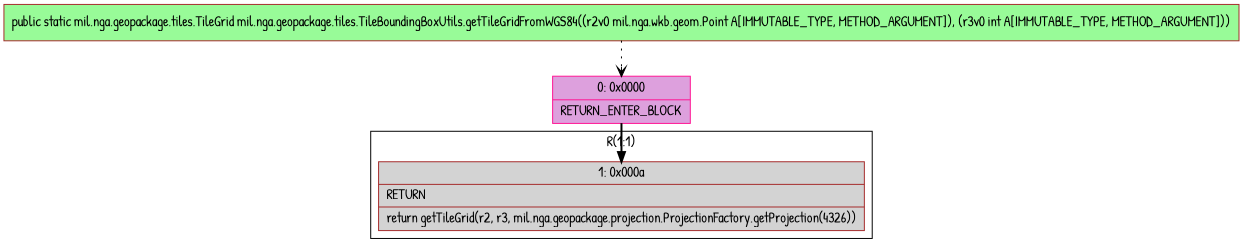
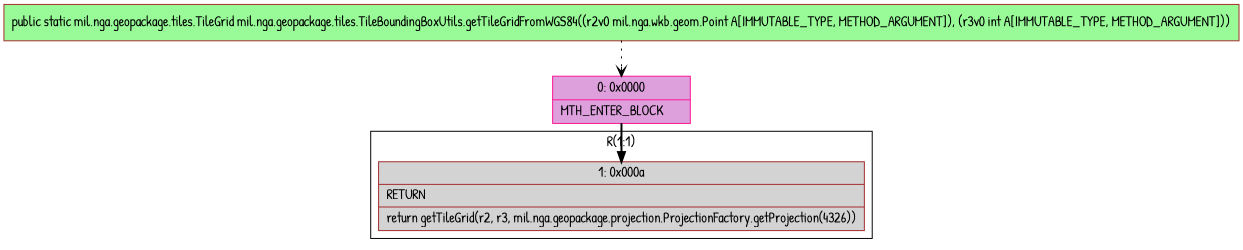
node "0: 0x0000": text "RETURN_ENTER_BLOCK" -> "MTH_ENTER_BLOCK"
